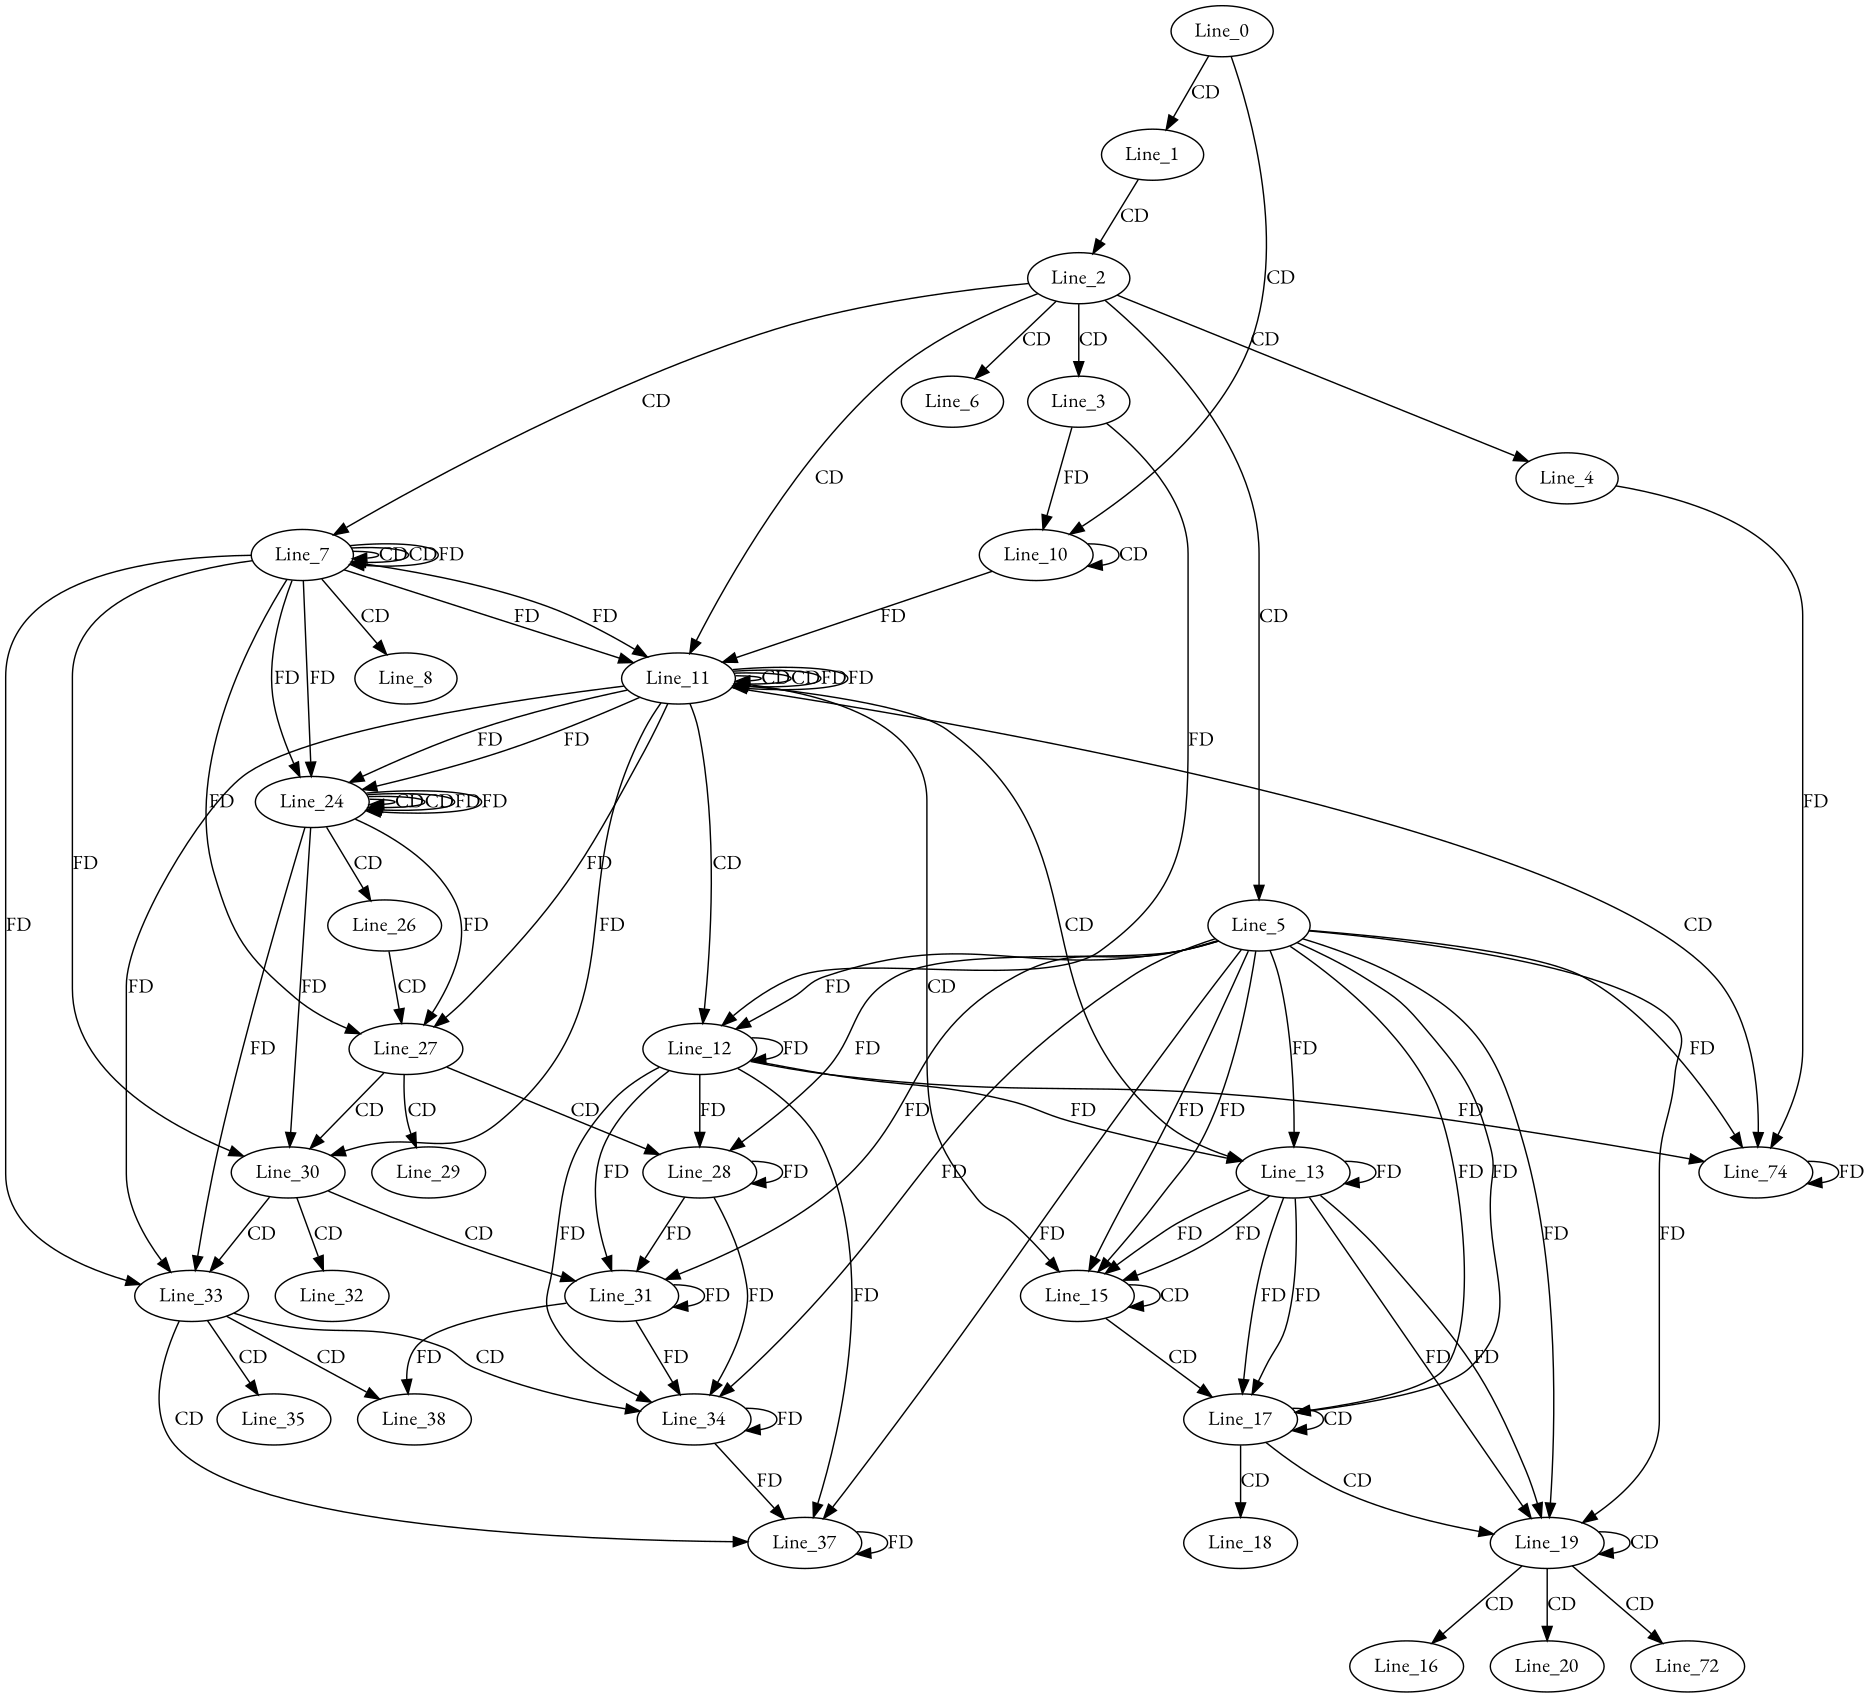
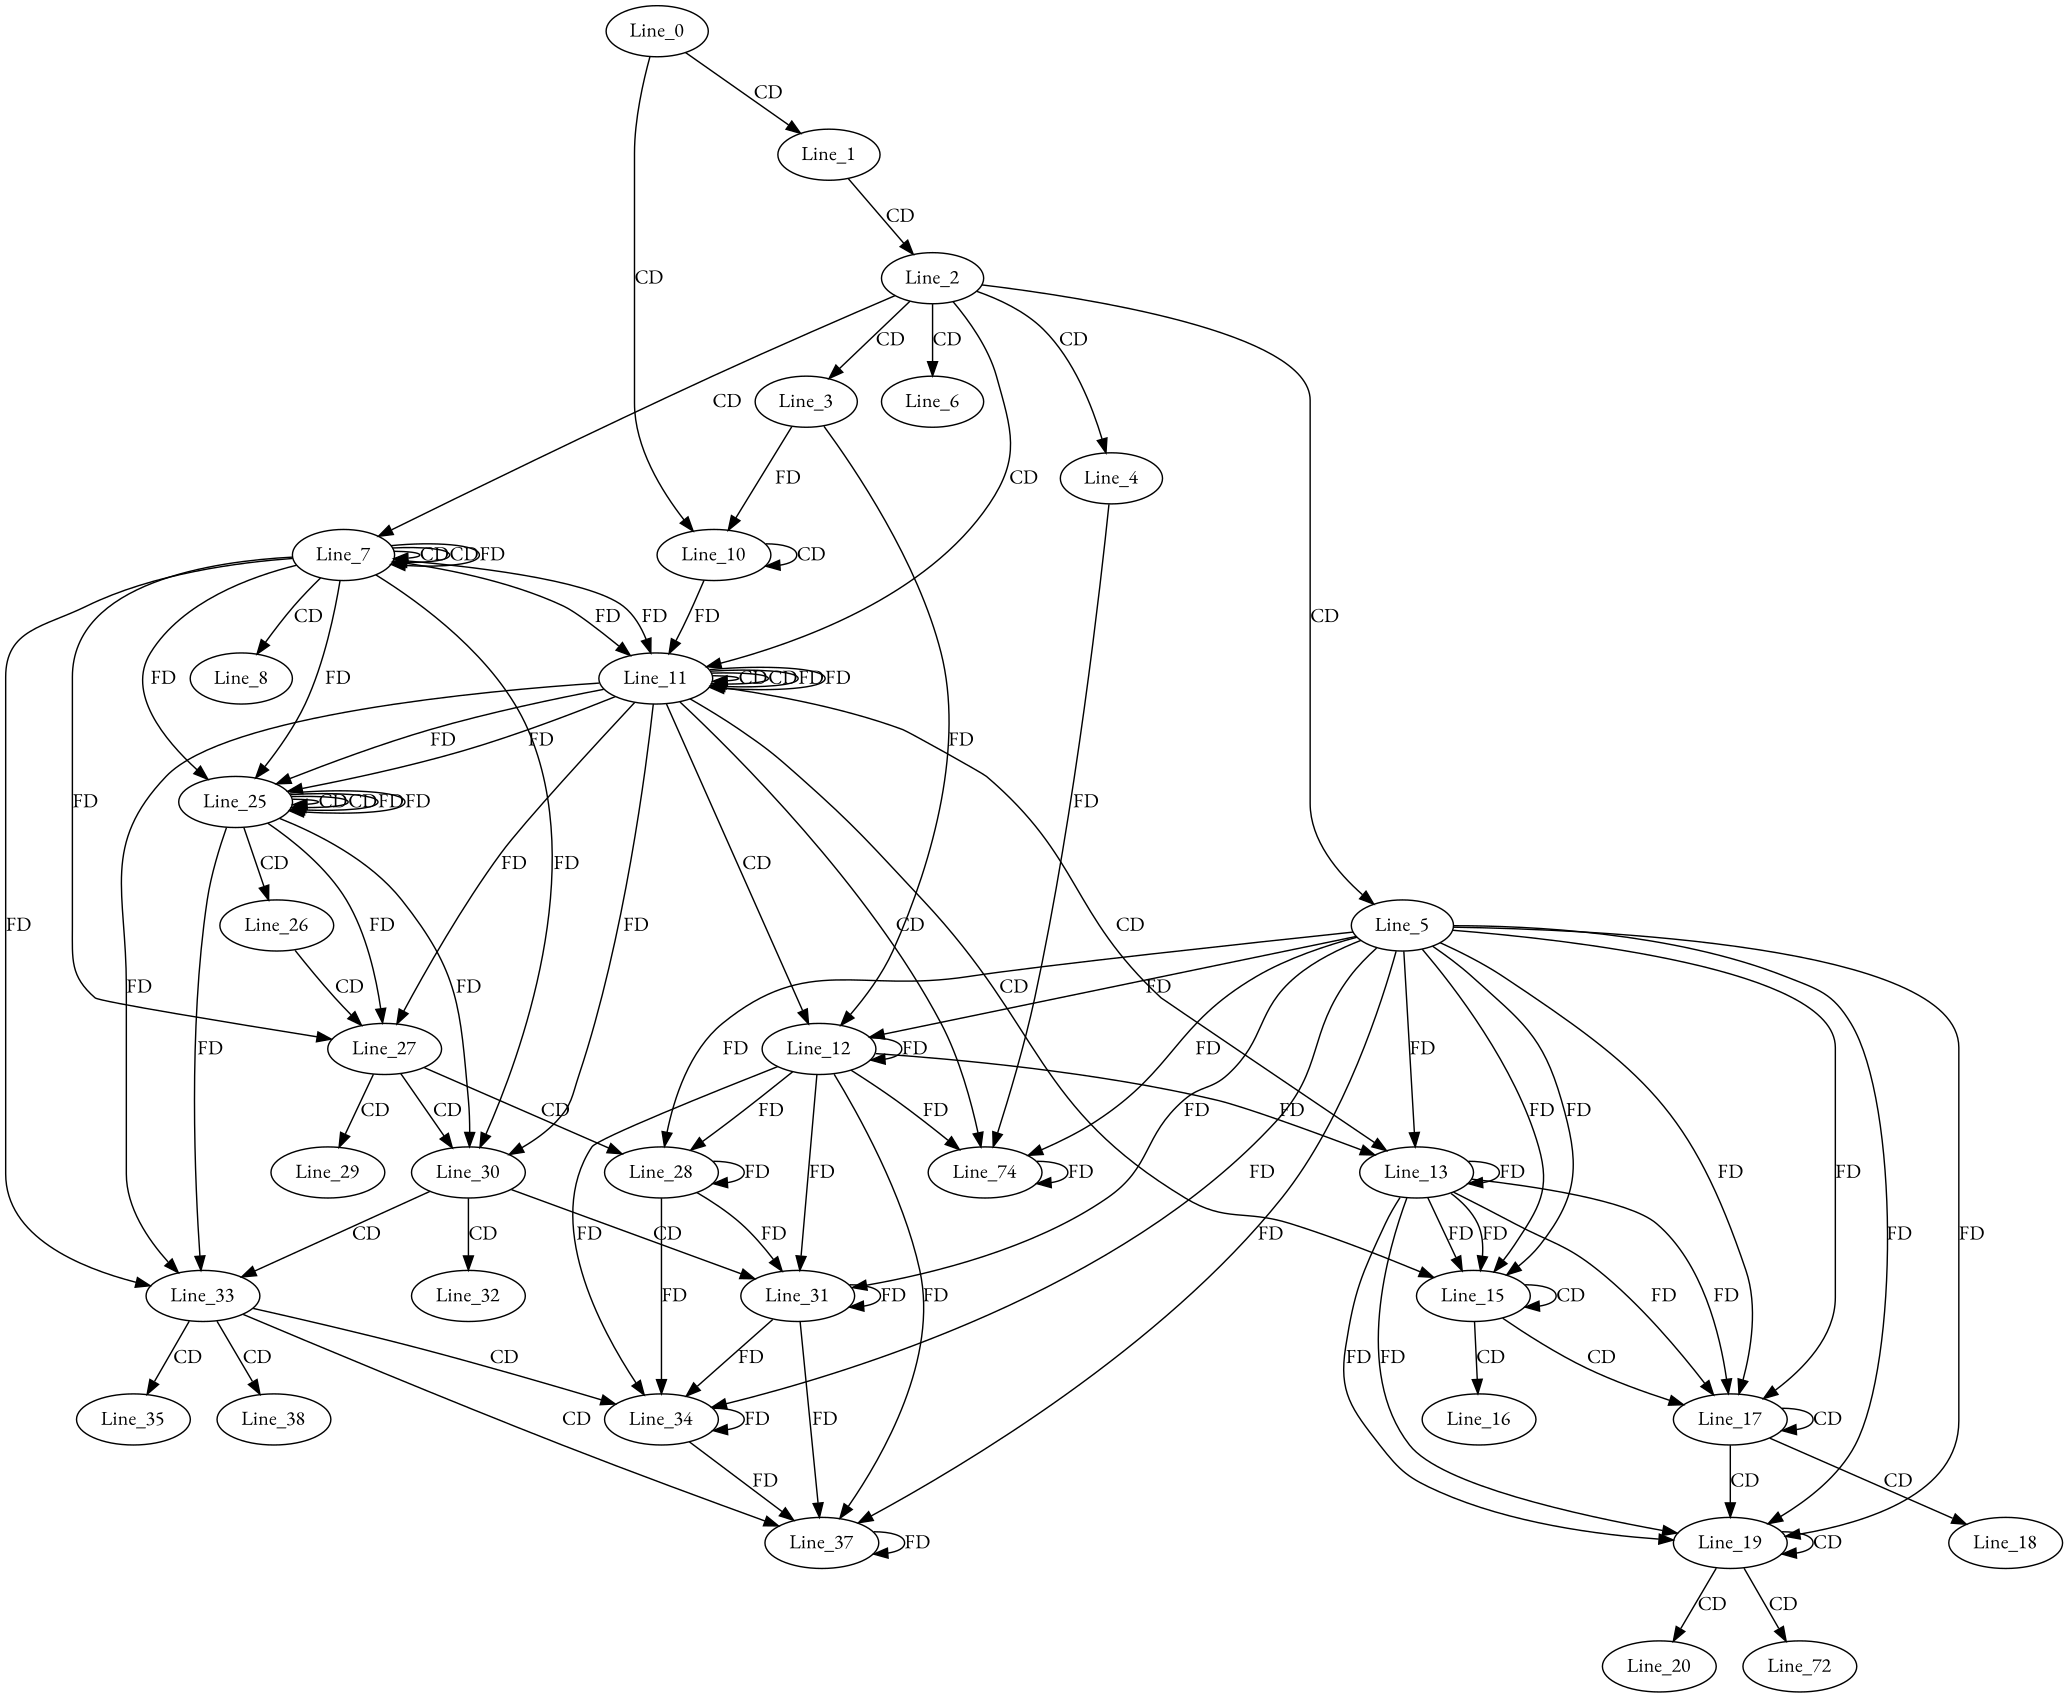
node "Line_24": label "Line_24" -> "Line_25"
edge "Line_31" -> "Line_38": now "Line_31" -> "Line_37"
edge "Line_19" -> "Line_16": now "Line_15" -> "Line_16"
